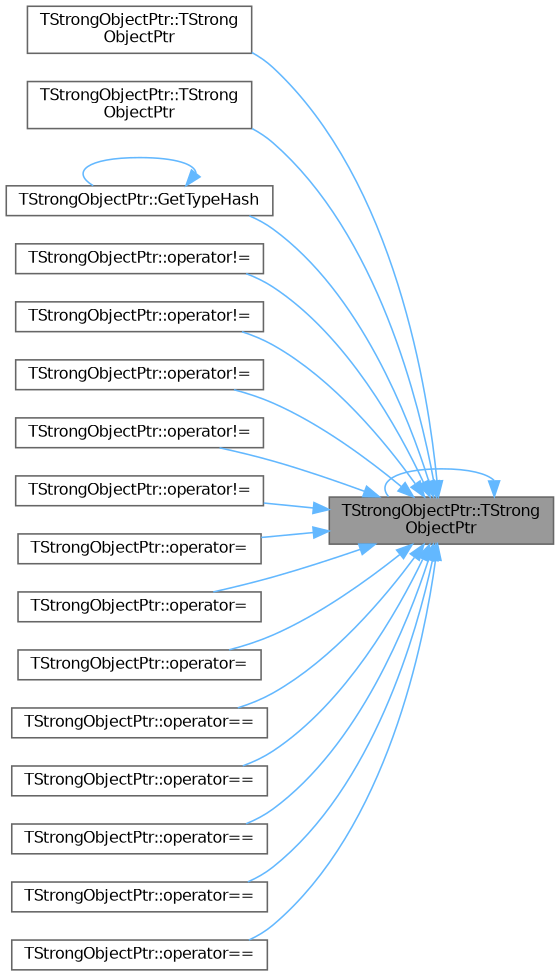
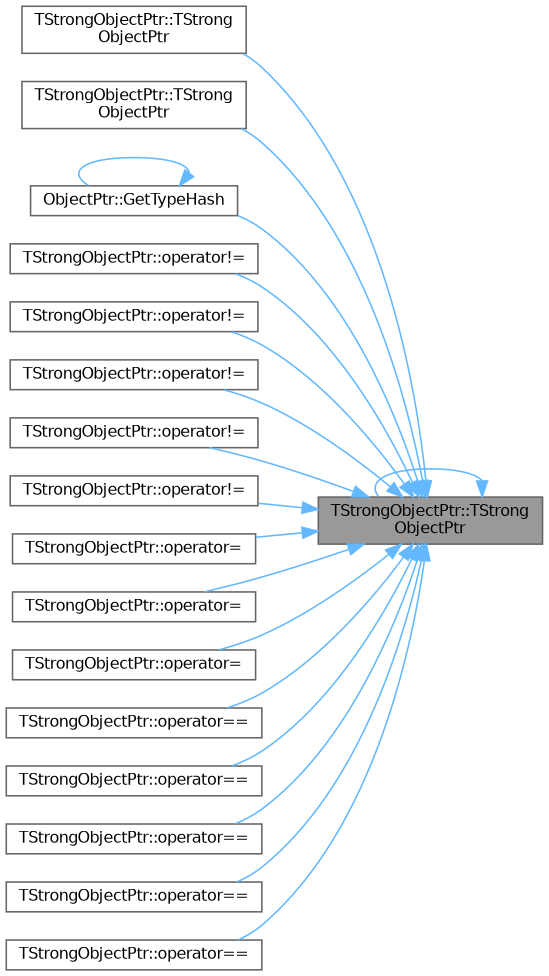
node "TStrongObjectPtr::GetTypeHash": label "TStrongObjectPtr::GetTypeHash" -> "ObjectPtr::GetTypeHash"
